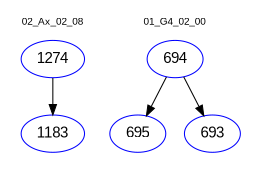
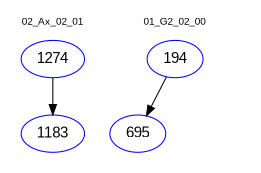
cluster "02_Ax_02_08": label "02_Ax_02_08" -> "02_Ax_02_01"
cluster "01_G4_02_00": label "01_G4_02_00" -> "01_G2_02_00"
node "694": label "694" -> "194"
node "693": removed
